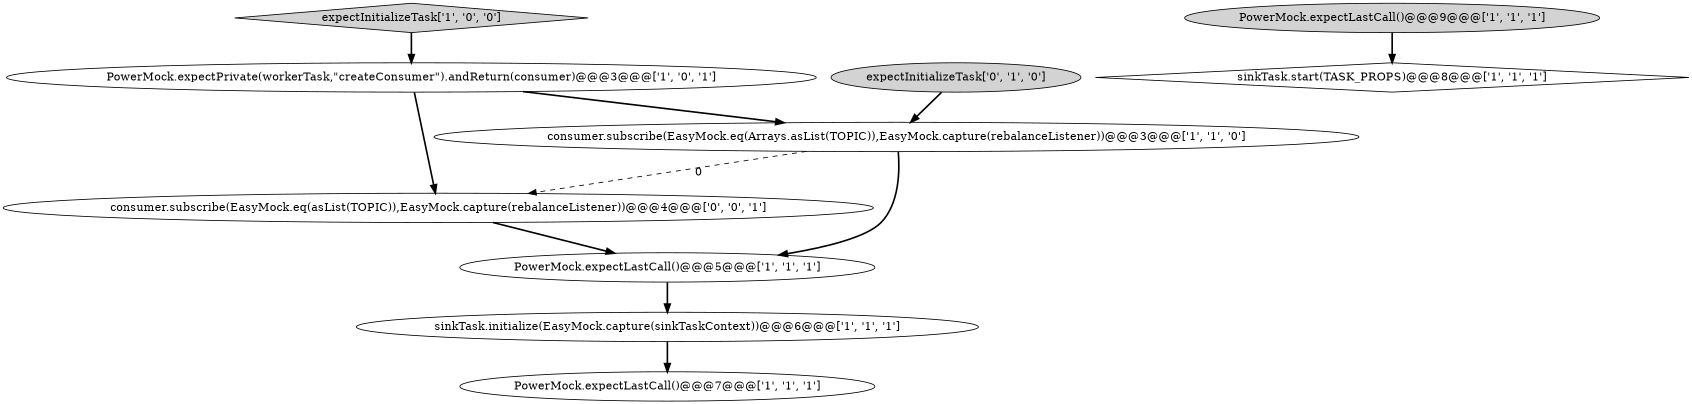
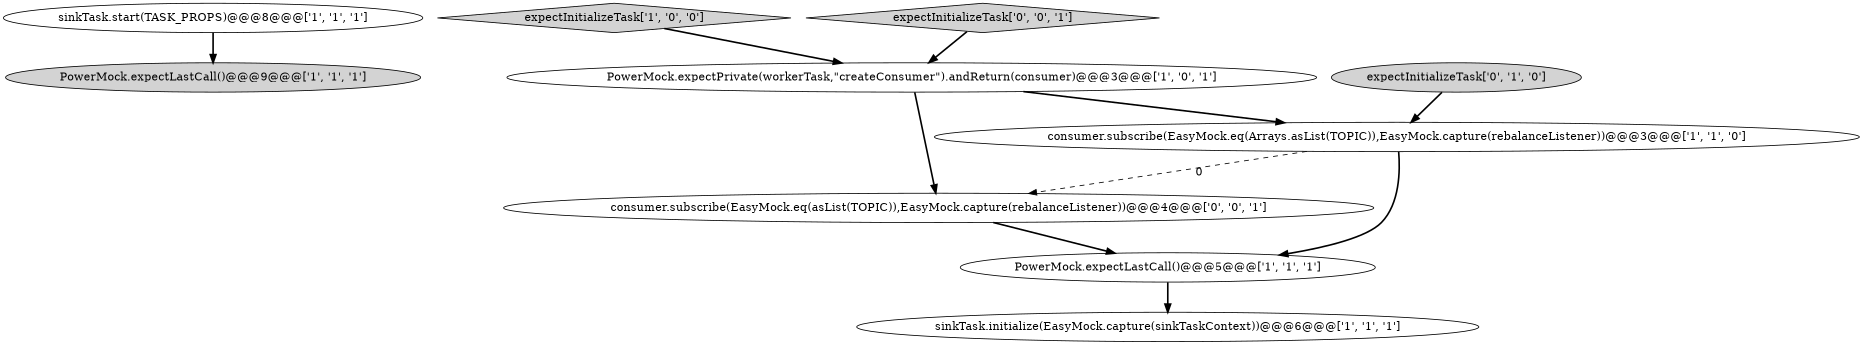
node "expectInitializeTask['0', '0', '1']": added
edge "PowerMock.expectLastCall()@@@9@@@['1', '1', '1']" -> "sinkTask.start(TASK_PROPS)@@@8@@@['1', '1', '1']": reversed
node "sinkTask.start(TASK_PROPS)@@@8@@@['1', '1', '1']": shape diamond -> ellipse
node "PowerMock.expectLastCall()@@@7@@@['1', '1', '1']": removed
